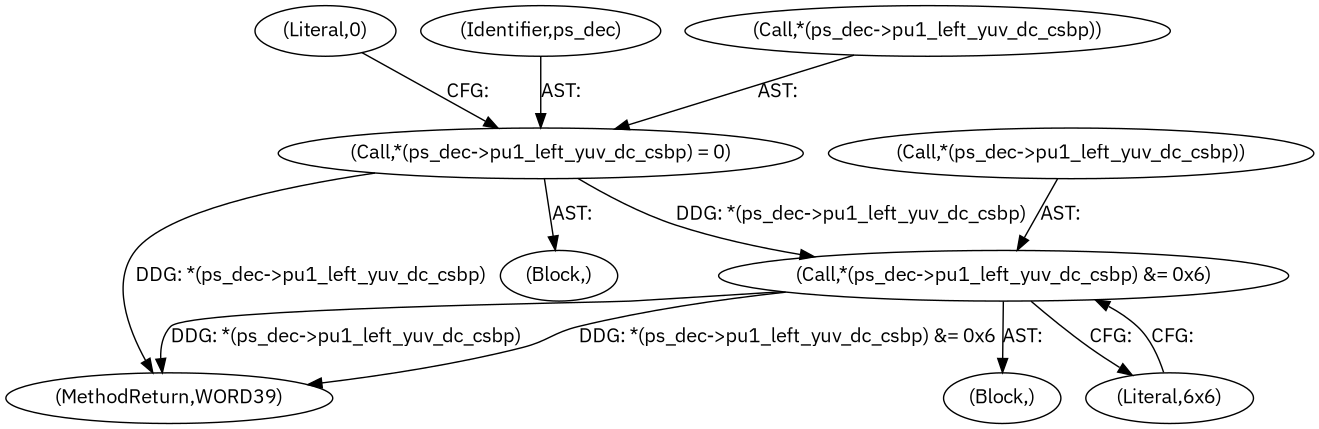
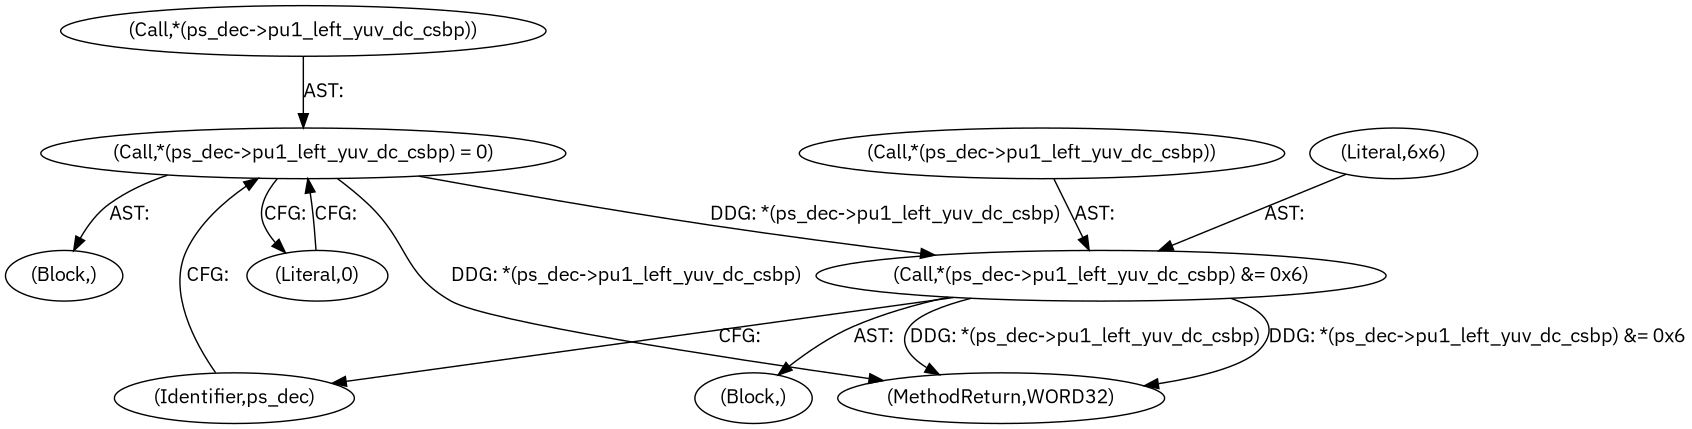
edge "(Identifier,ps_dec)" -> "(Call,*(ps_dec->pu1_left_yuv_dc_csbp) = 0)": label "AST: " -> "CFG: "
edge "(Call,*(ps_dec->pu1_left_yuv_dc_csbp) = 0)" -> "(Literal,0)": added, label "CFG:"
edge "(Call,*(ps_dec->pu1_left_yuv_dc_csbp) &= 0x6)" -> "(Literal,6x6)": now "(Call,*(ps_dec->pu1_left_yuv_dc_csbp) &= 0x6)" -> "(Identifier,ps_dec)"
edge "(Literal,6x6)" -> "(Call,*(ps_dec->pu1_left_yuv_dc_csbp) &= 0x6)": label "CFG: " -> "AST: "
node "(MethodReturn,WORD39)": label "(MethodReturn,WORD39)" -> "(MethodReturn,WORD32)"
